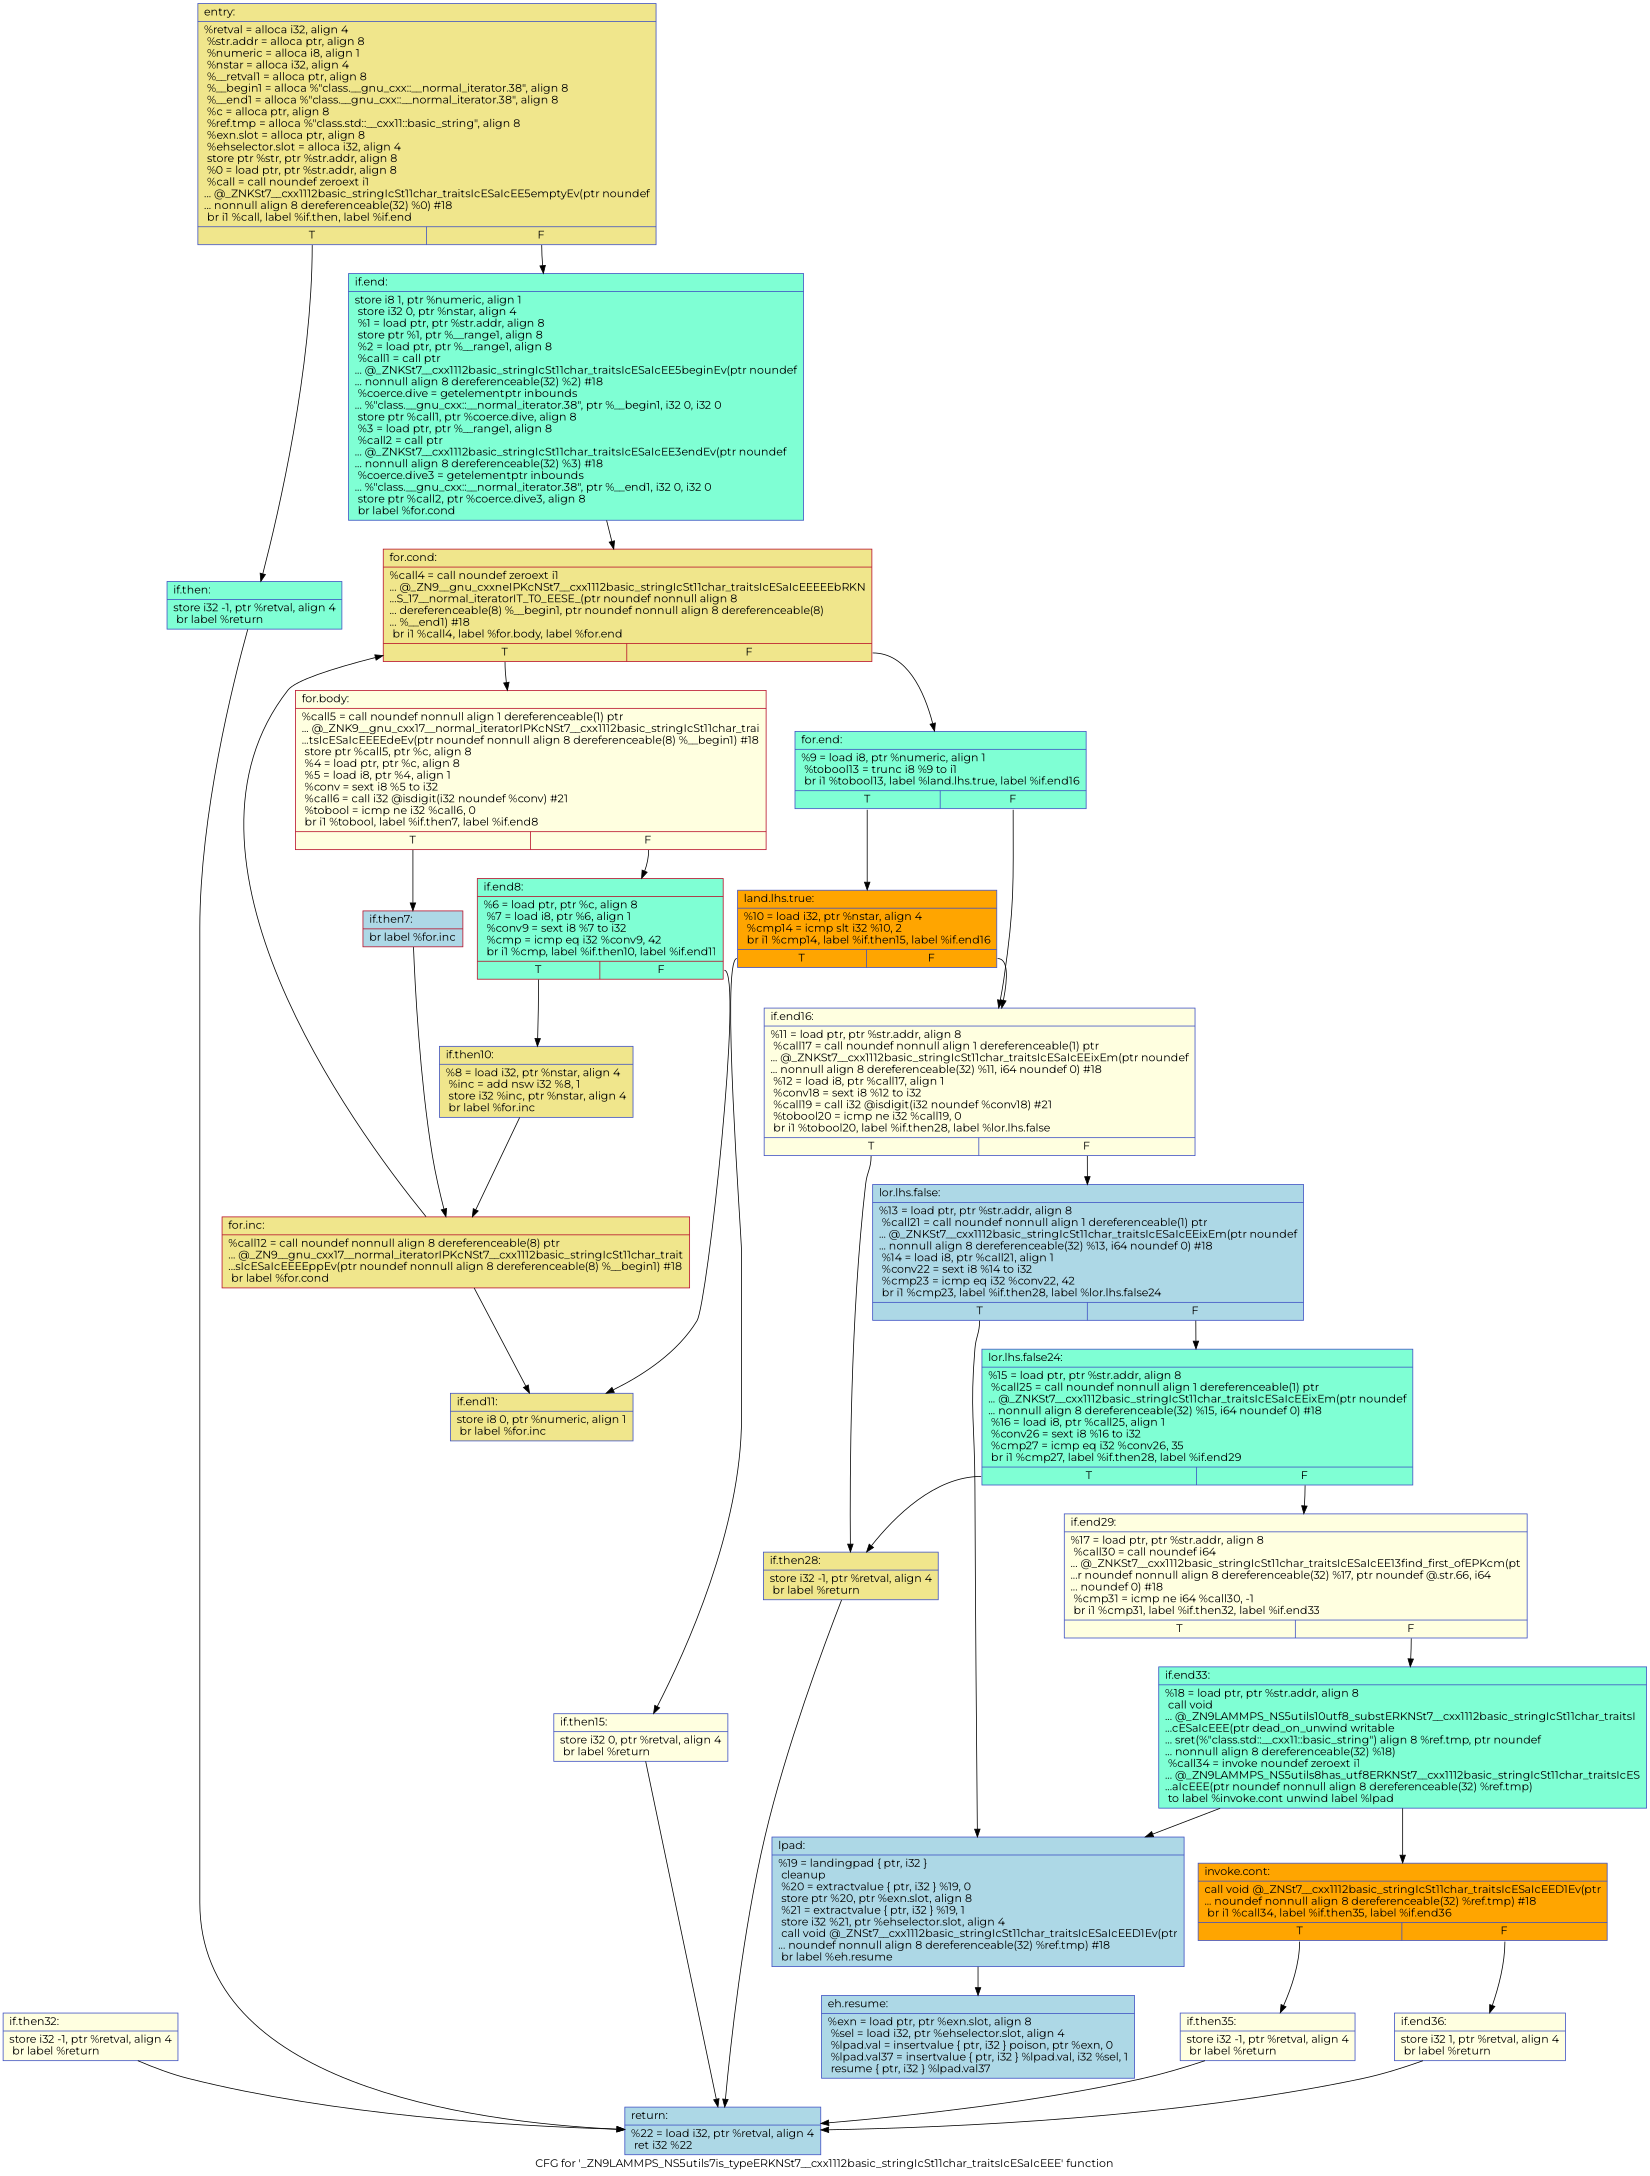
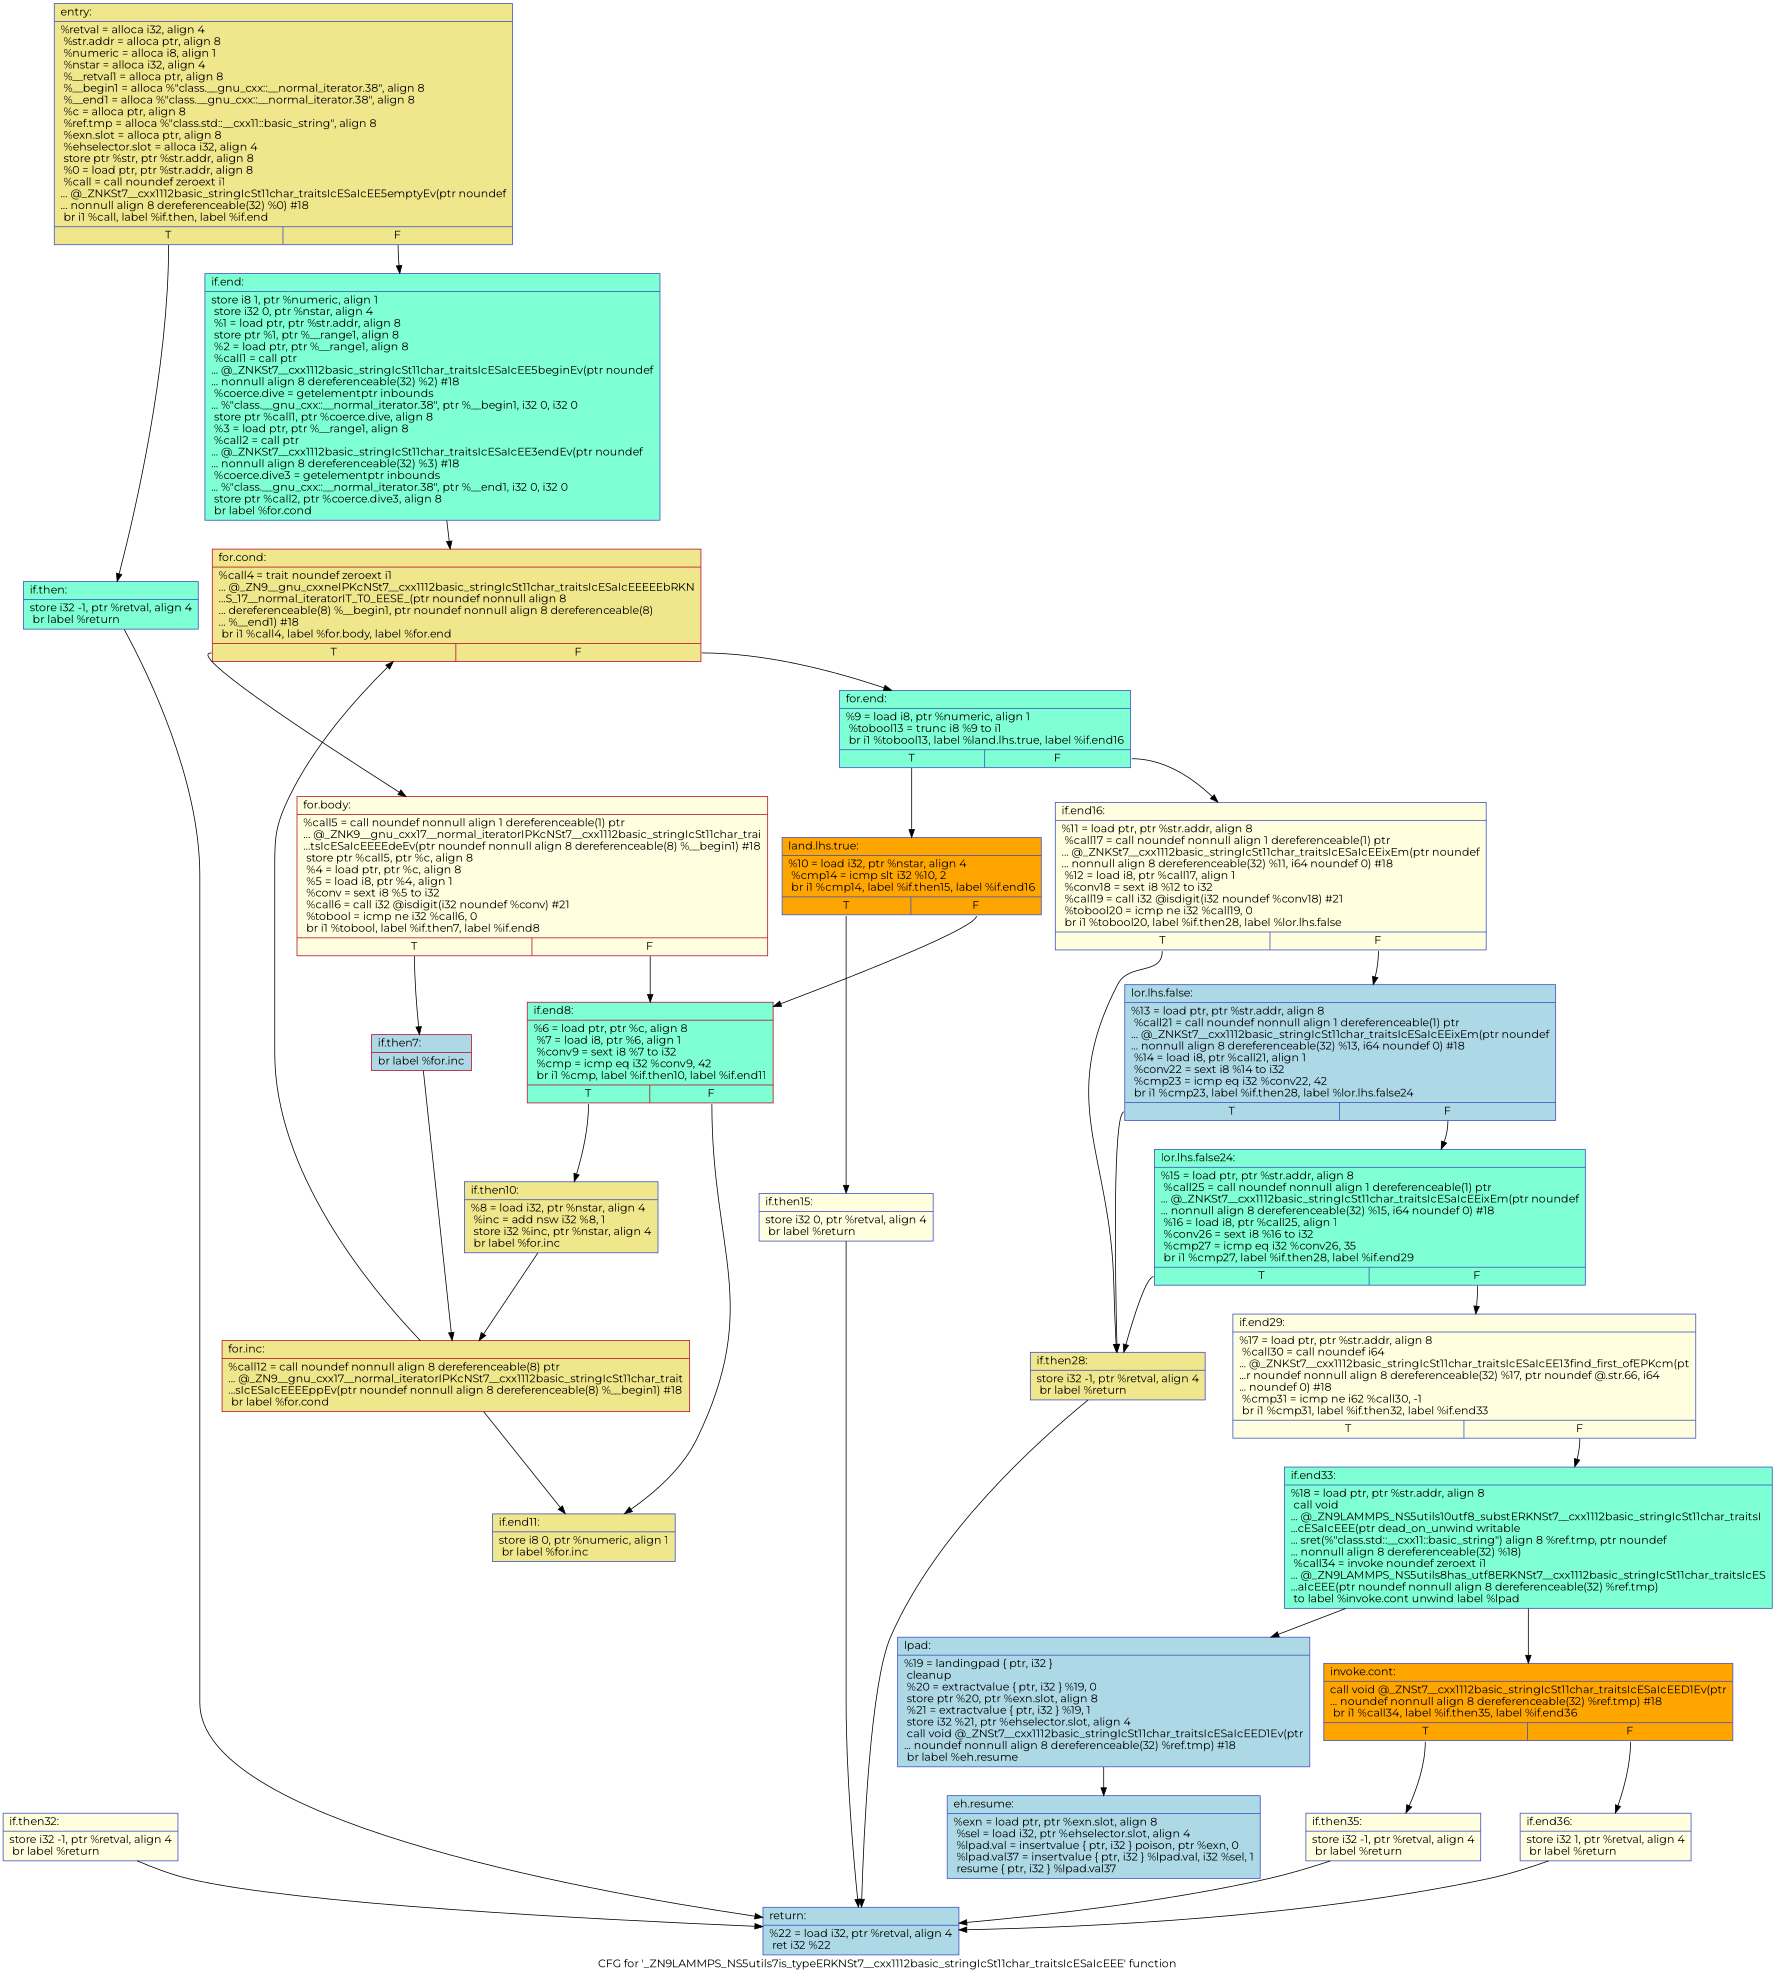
node "for.cond:": text "%call4 = call noundef zeroext i1" -> "%call4 = trait noundef zeroext i1"
edge "land.lhs.true:" -> "if.end16:": now "land.lhs.true:" -> "if.end8:"
edge "lor.lhs.false:" -> "lpad:": now "lor.lhs.false:" -> "if.then28:"
node "if.end29:": text "%cmp31 = icmp ne i64 %call30, -1" -> "%cmp31 = icmp ne i62 %call30, -1"
